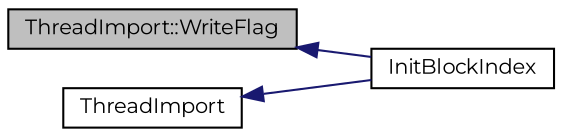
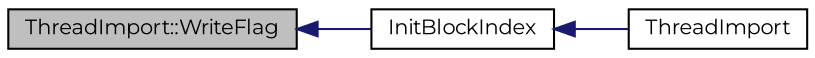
edge "InitBlockIndex" -> "ThreadImport": reversed
